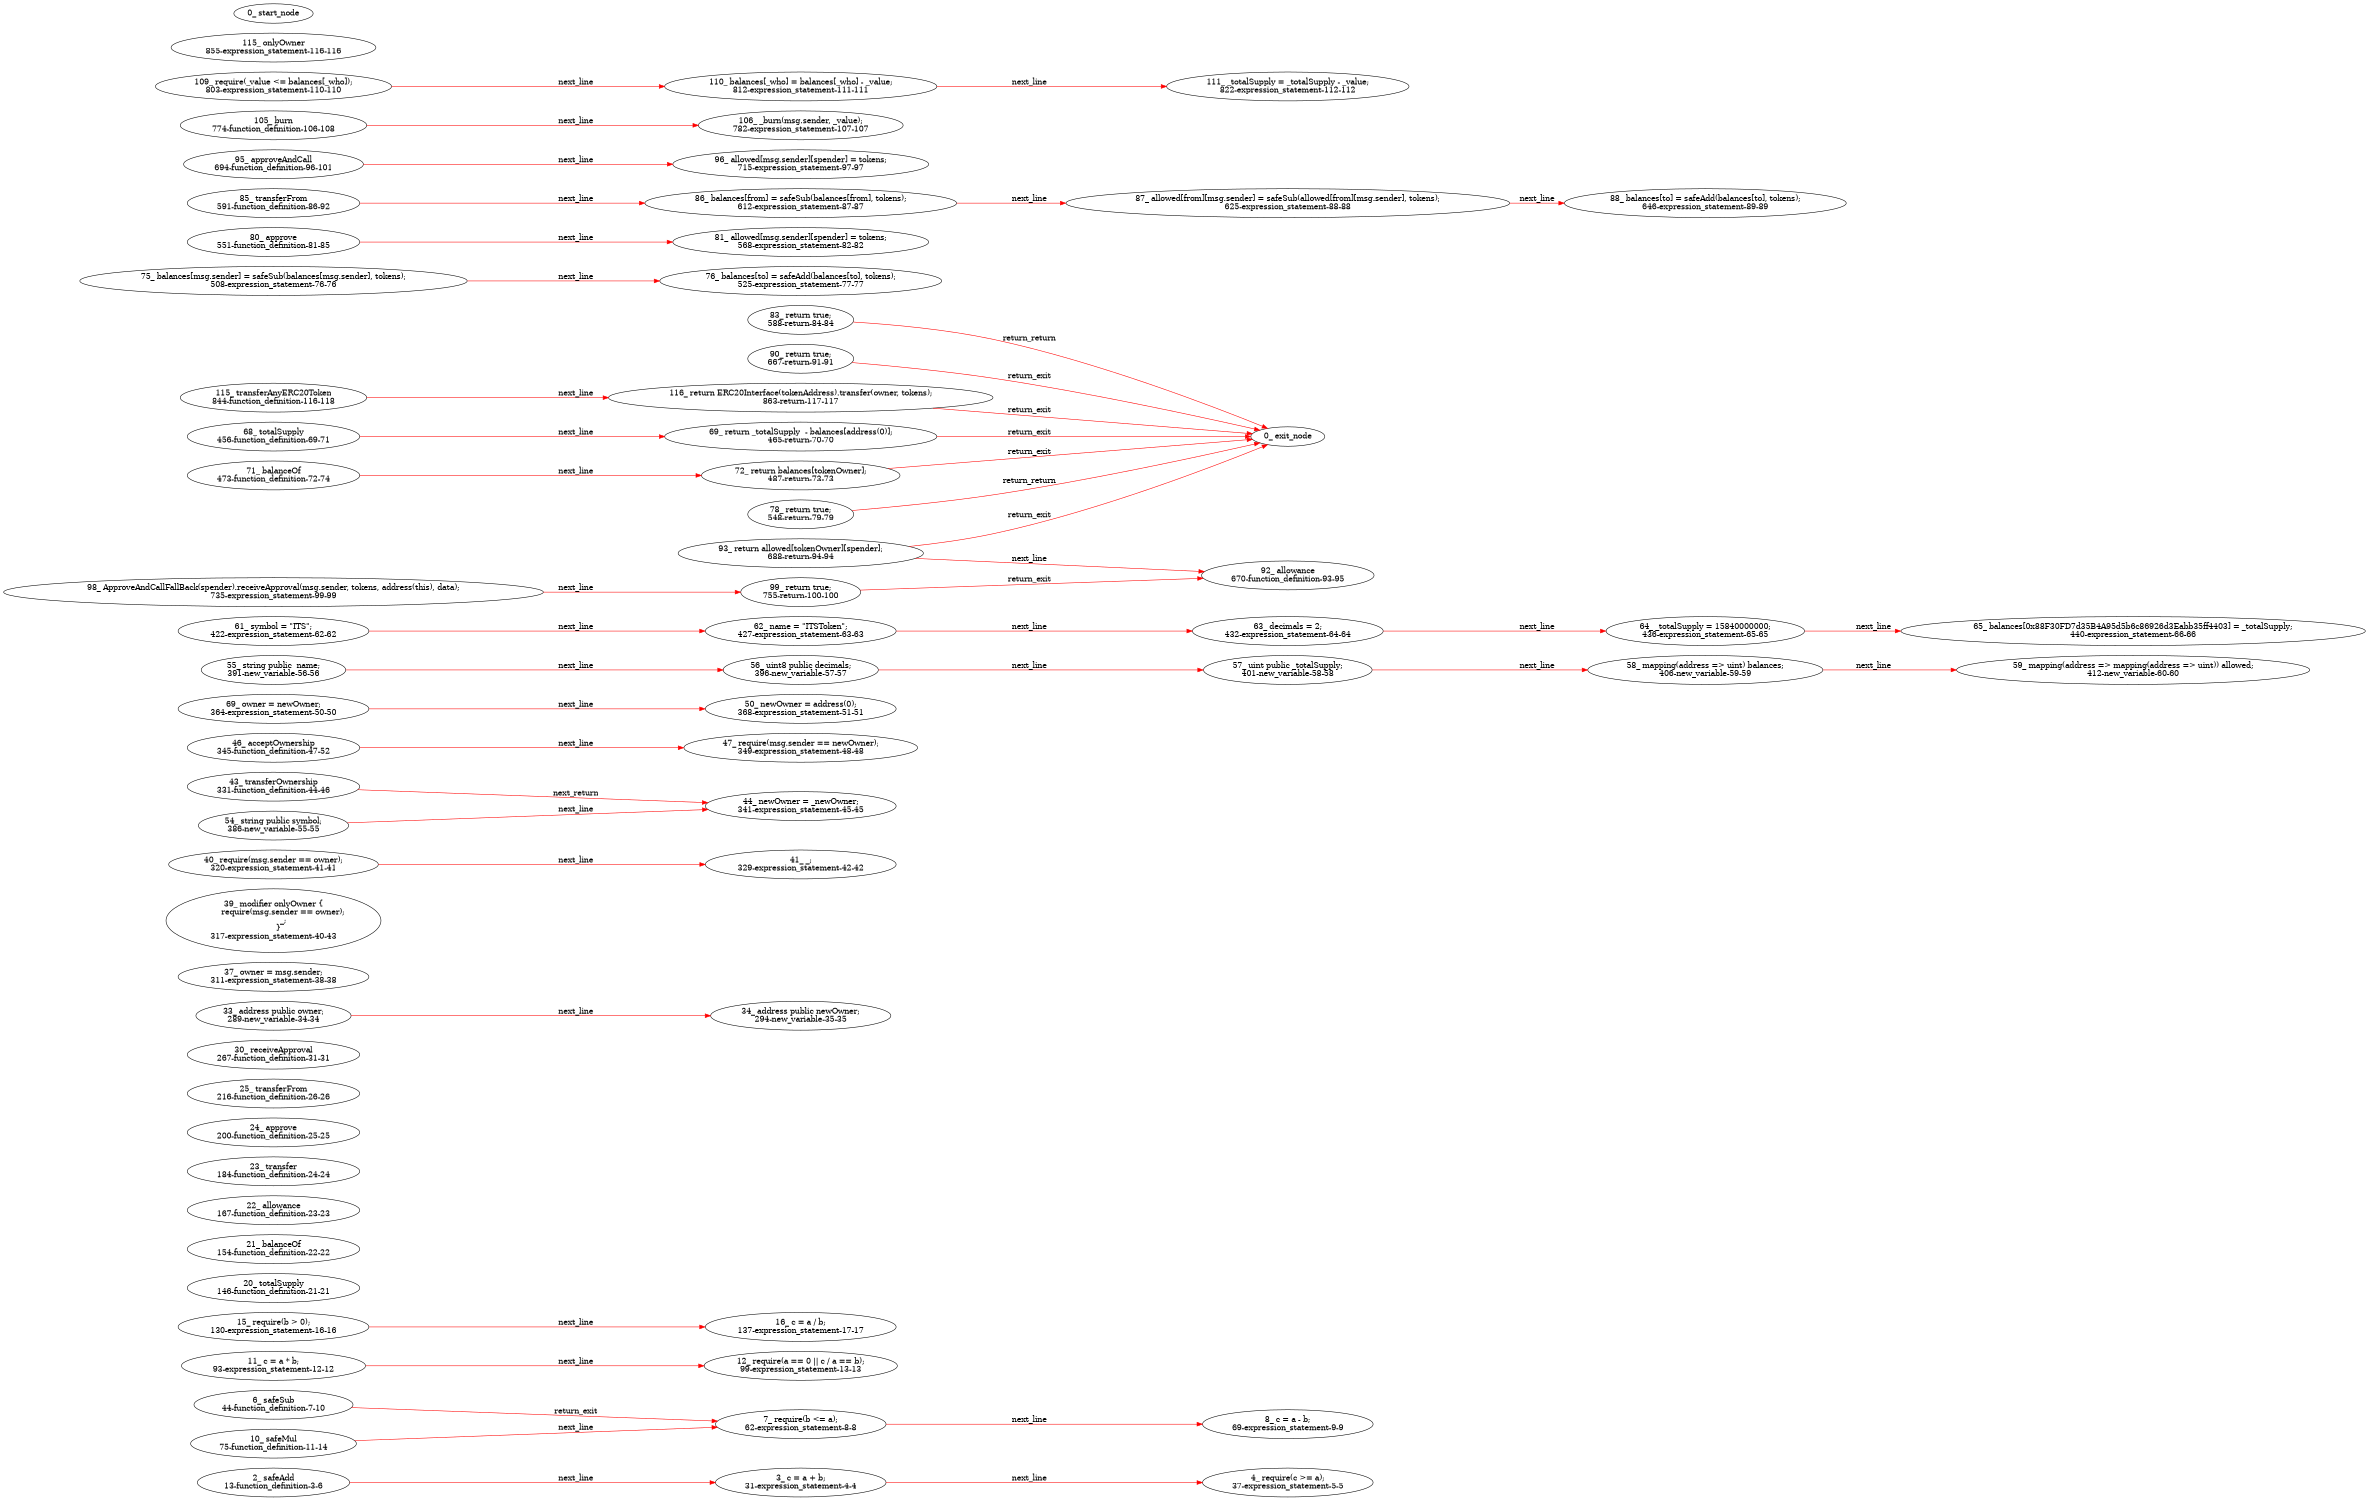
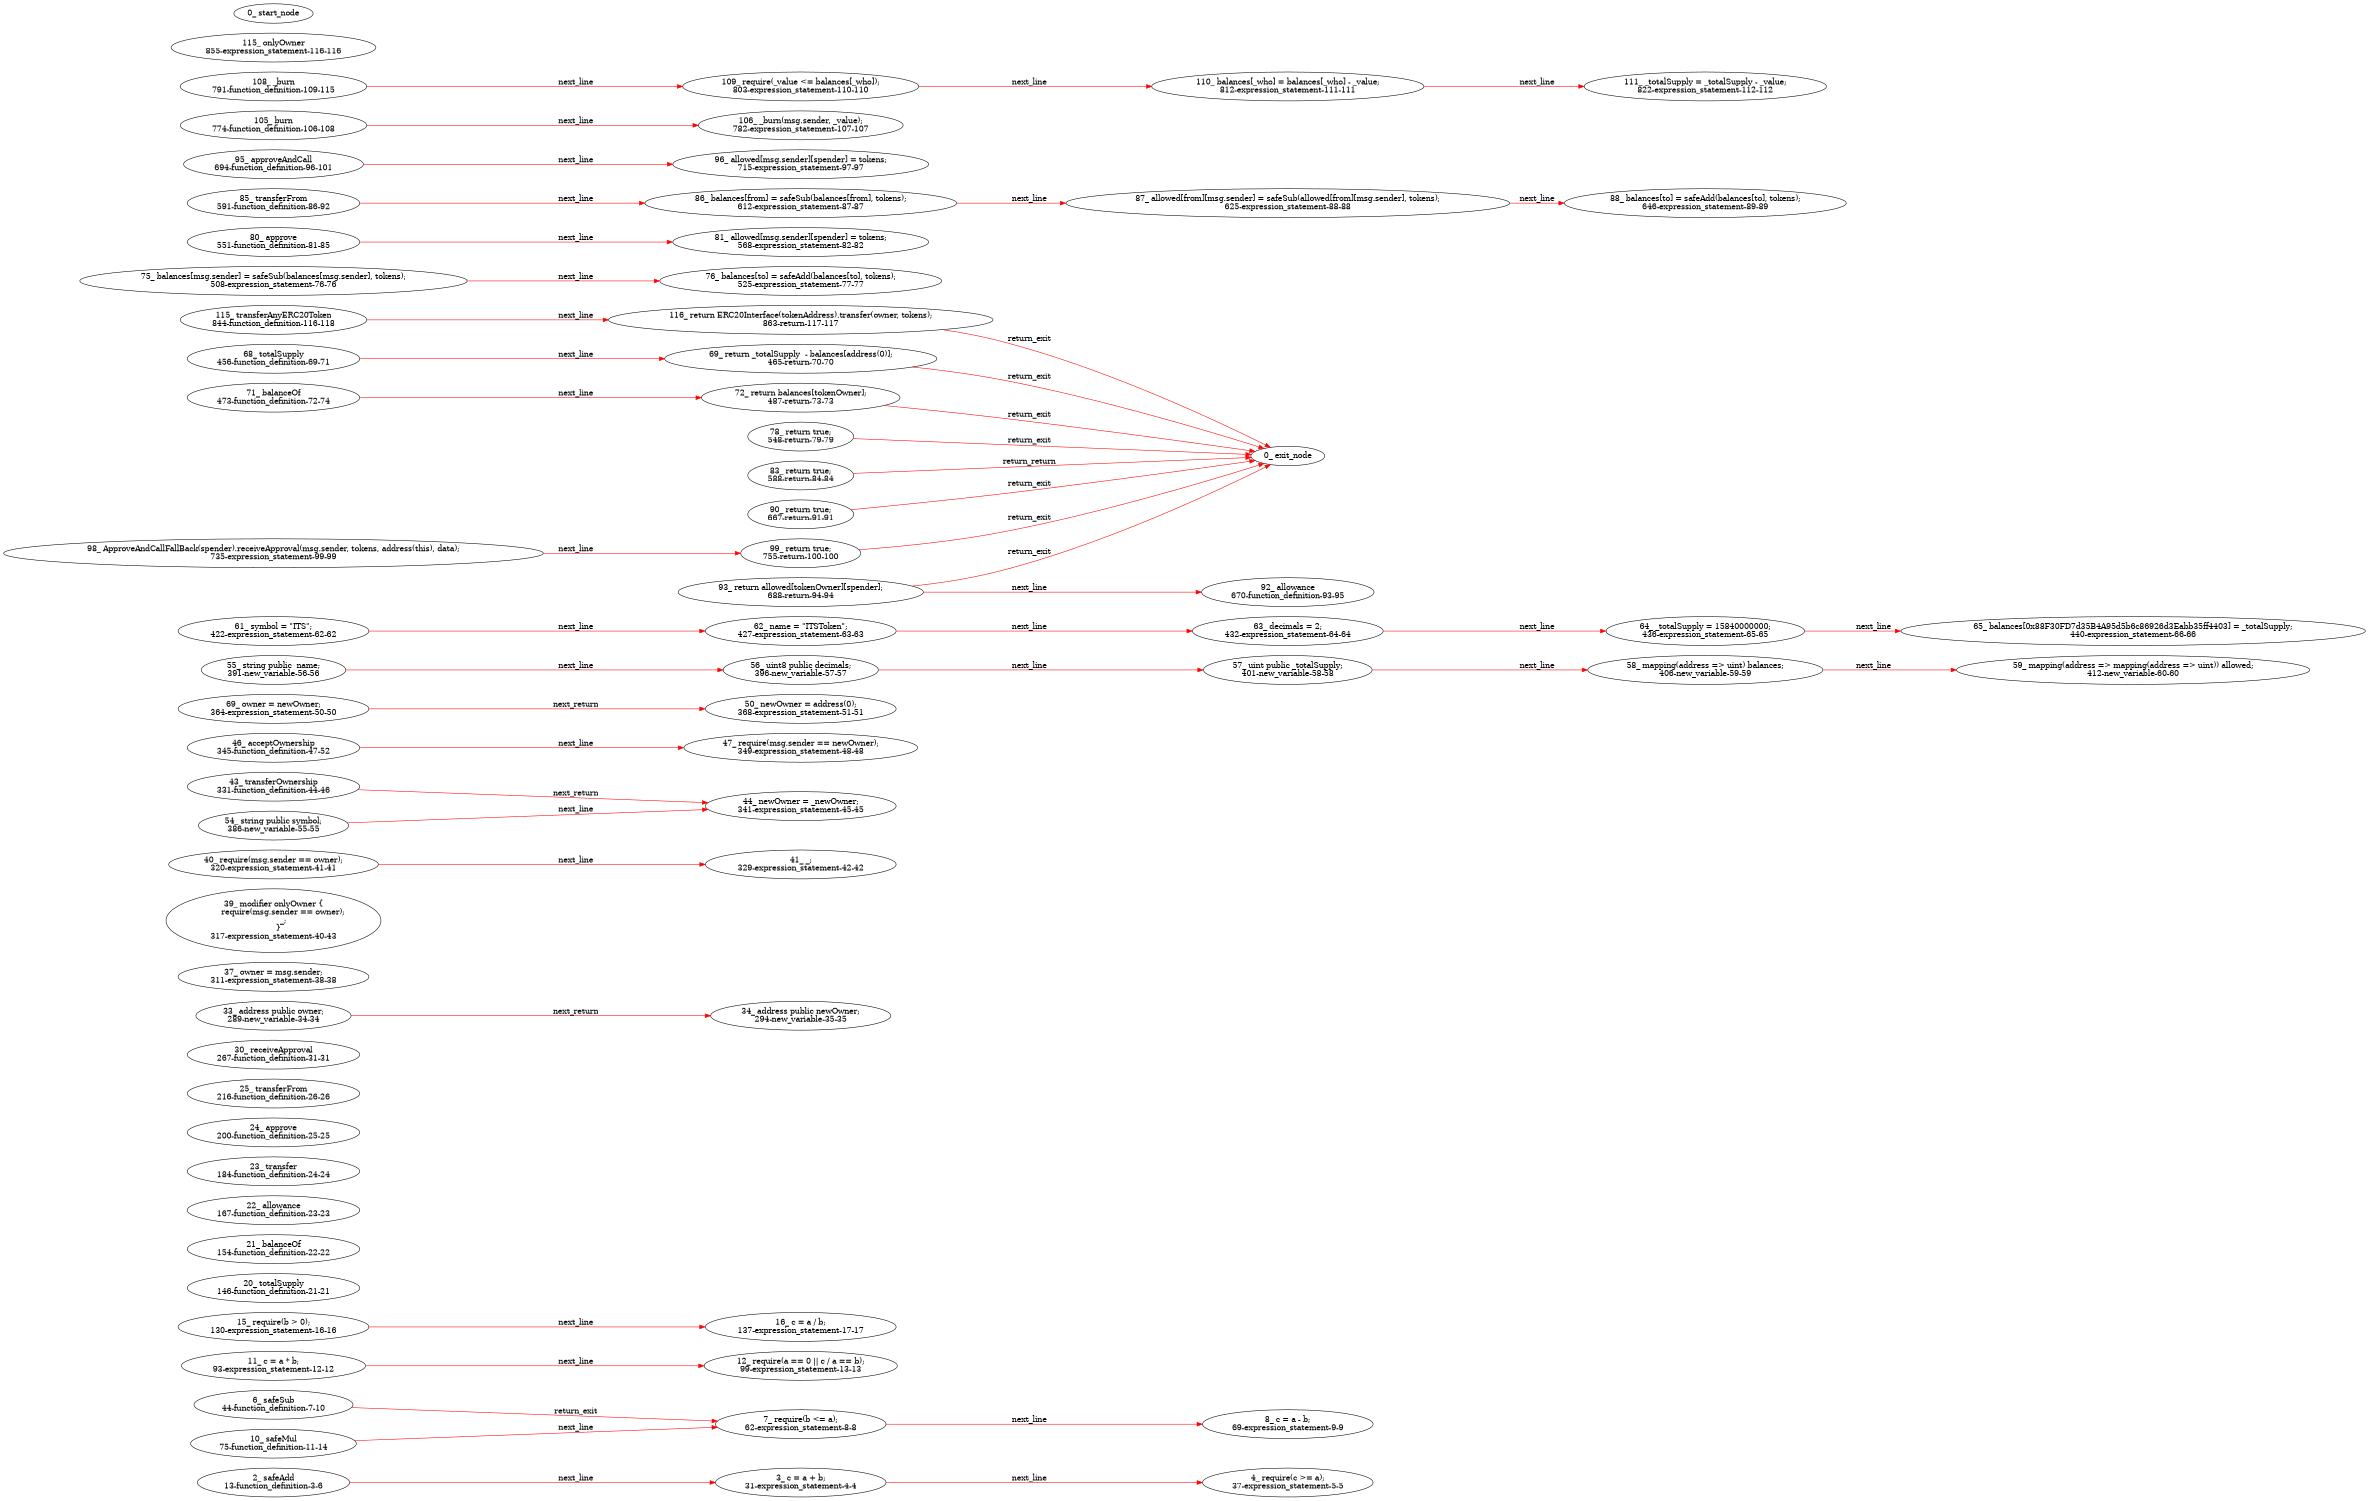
node "108_ _burn 791-function_definition-109-115": added
edge "78_ return true; 548-return-79-79" -> "0_ exit_node": label "return_return" -> "return_exit"
edge "99_ return true; 755-return-100-100" -> "92_ allowance 670-function_definition-93-95": now "99_ return true; 755-return-100-100" -> "0_ exit_node"
edge "69_ owner = newOwner; 364-expression_statement-50-50" -> "50_ newOwner = address(0); 368-expression_statement-51-51": label "next_line" -> "next_return"
edge "33_ address public owner; 289-new_variable-34-34" -> "34_ address public newOwner; 294-new_variable-35-35": label "next_line" -> "next_return"
